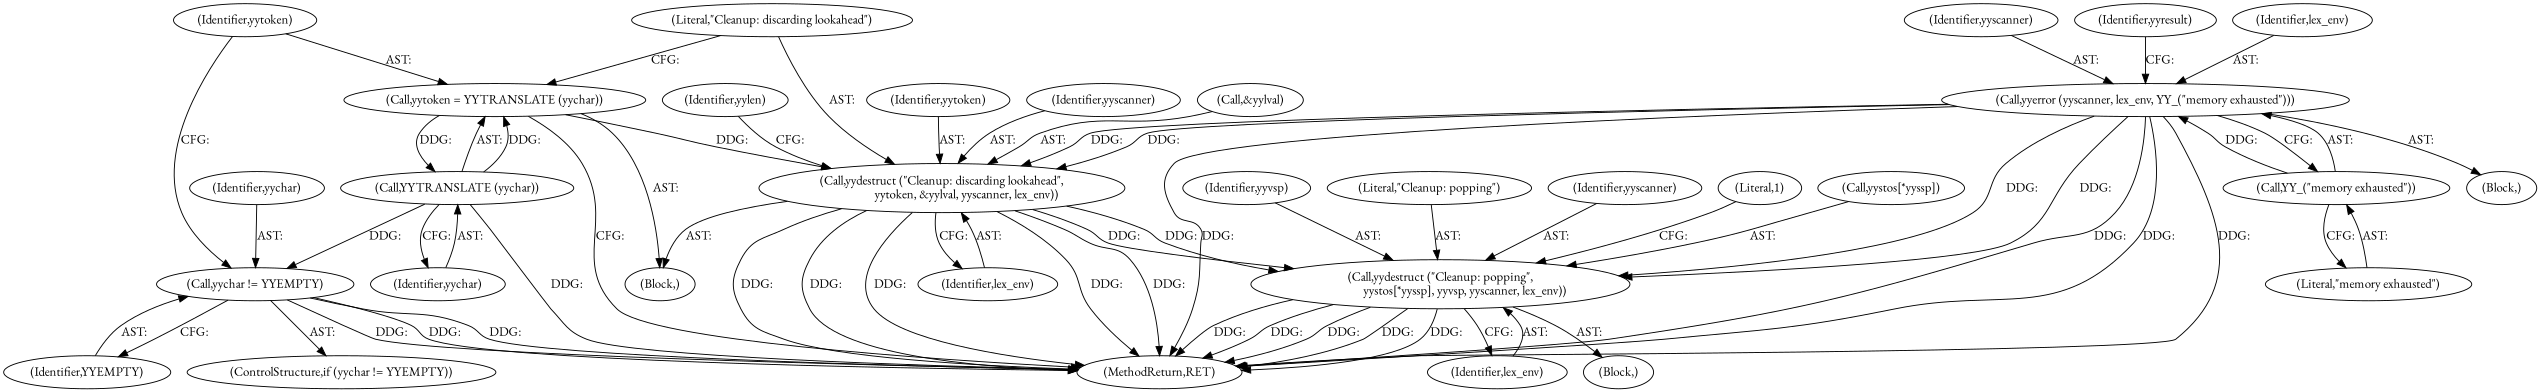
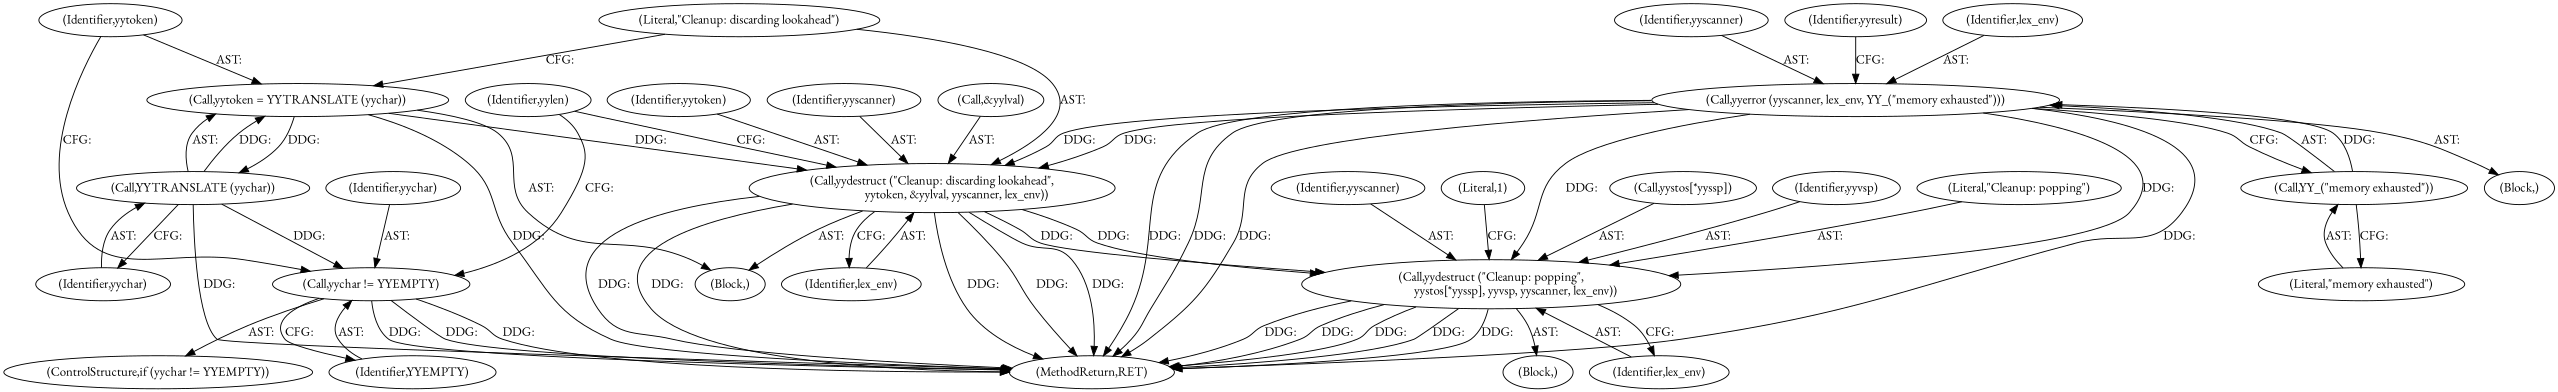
edge "(Identifier,yylen)" -> "(Call,yychar != YYEMPTY)": added, label "CFG:"
edge "(Call,yytoken = YYTRANSLATE (yychar))" -> "(MethodReturn,RET)": label "CFG: " -> "DDG: "
